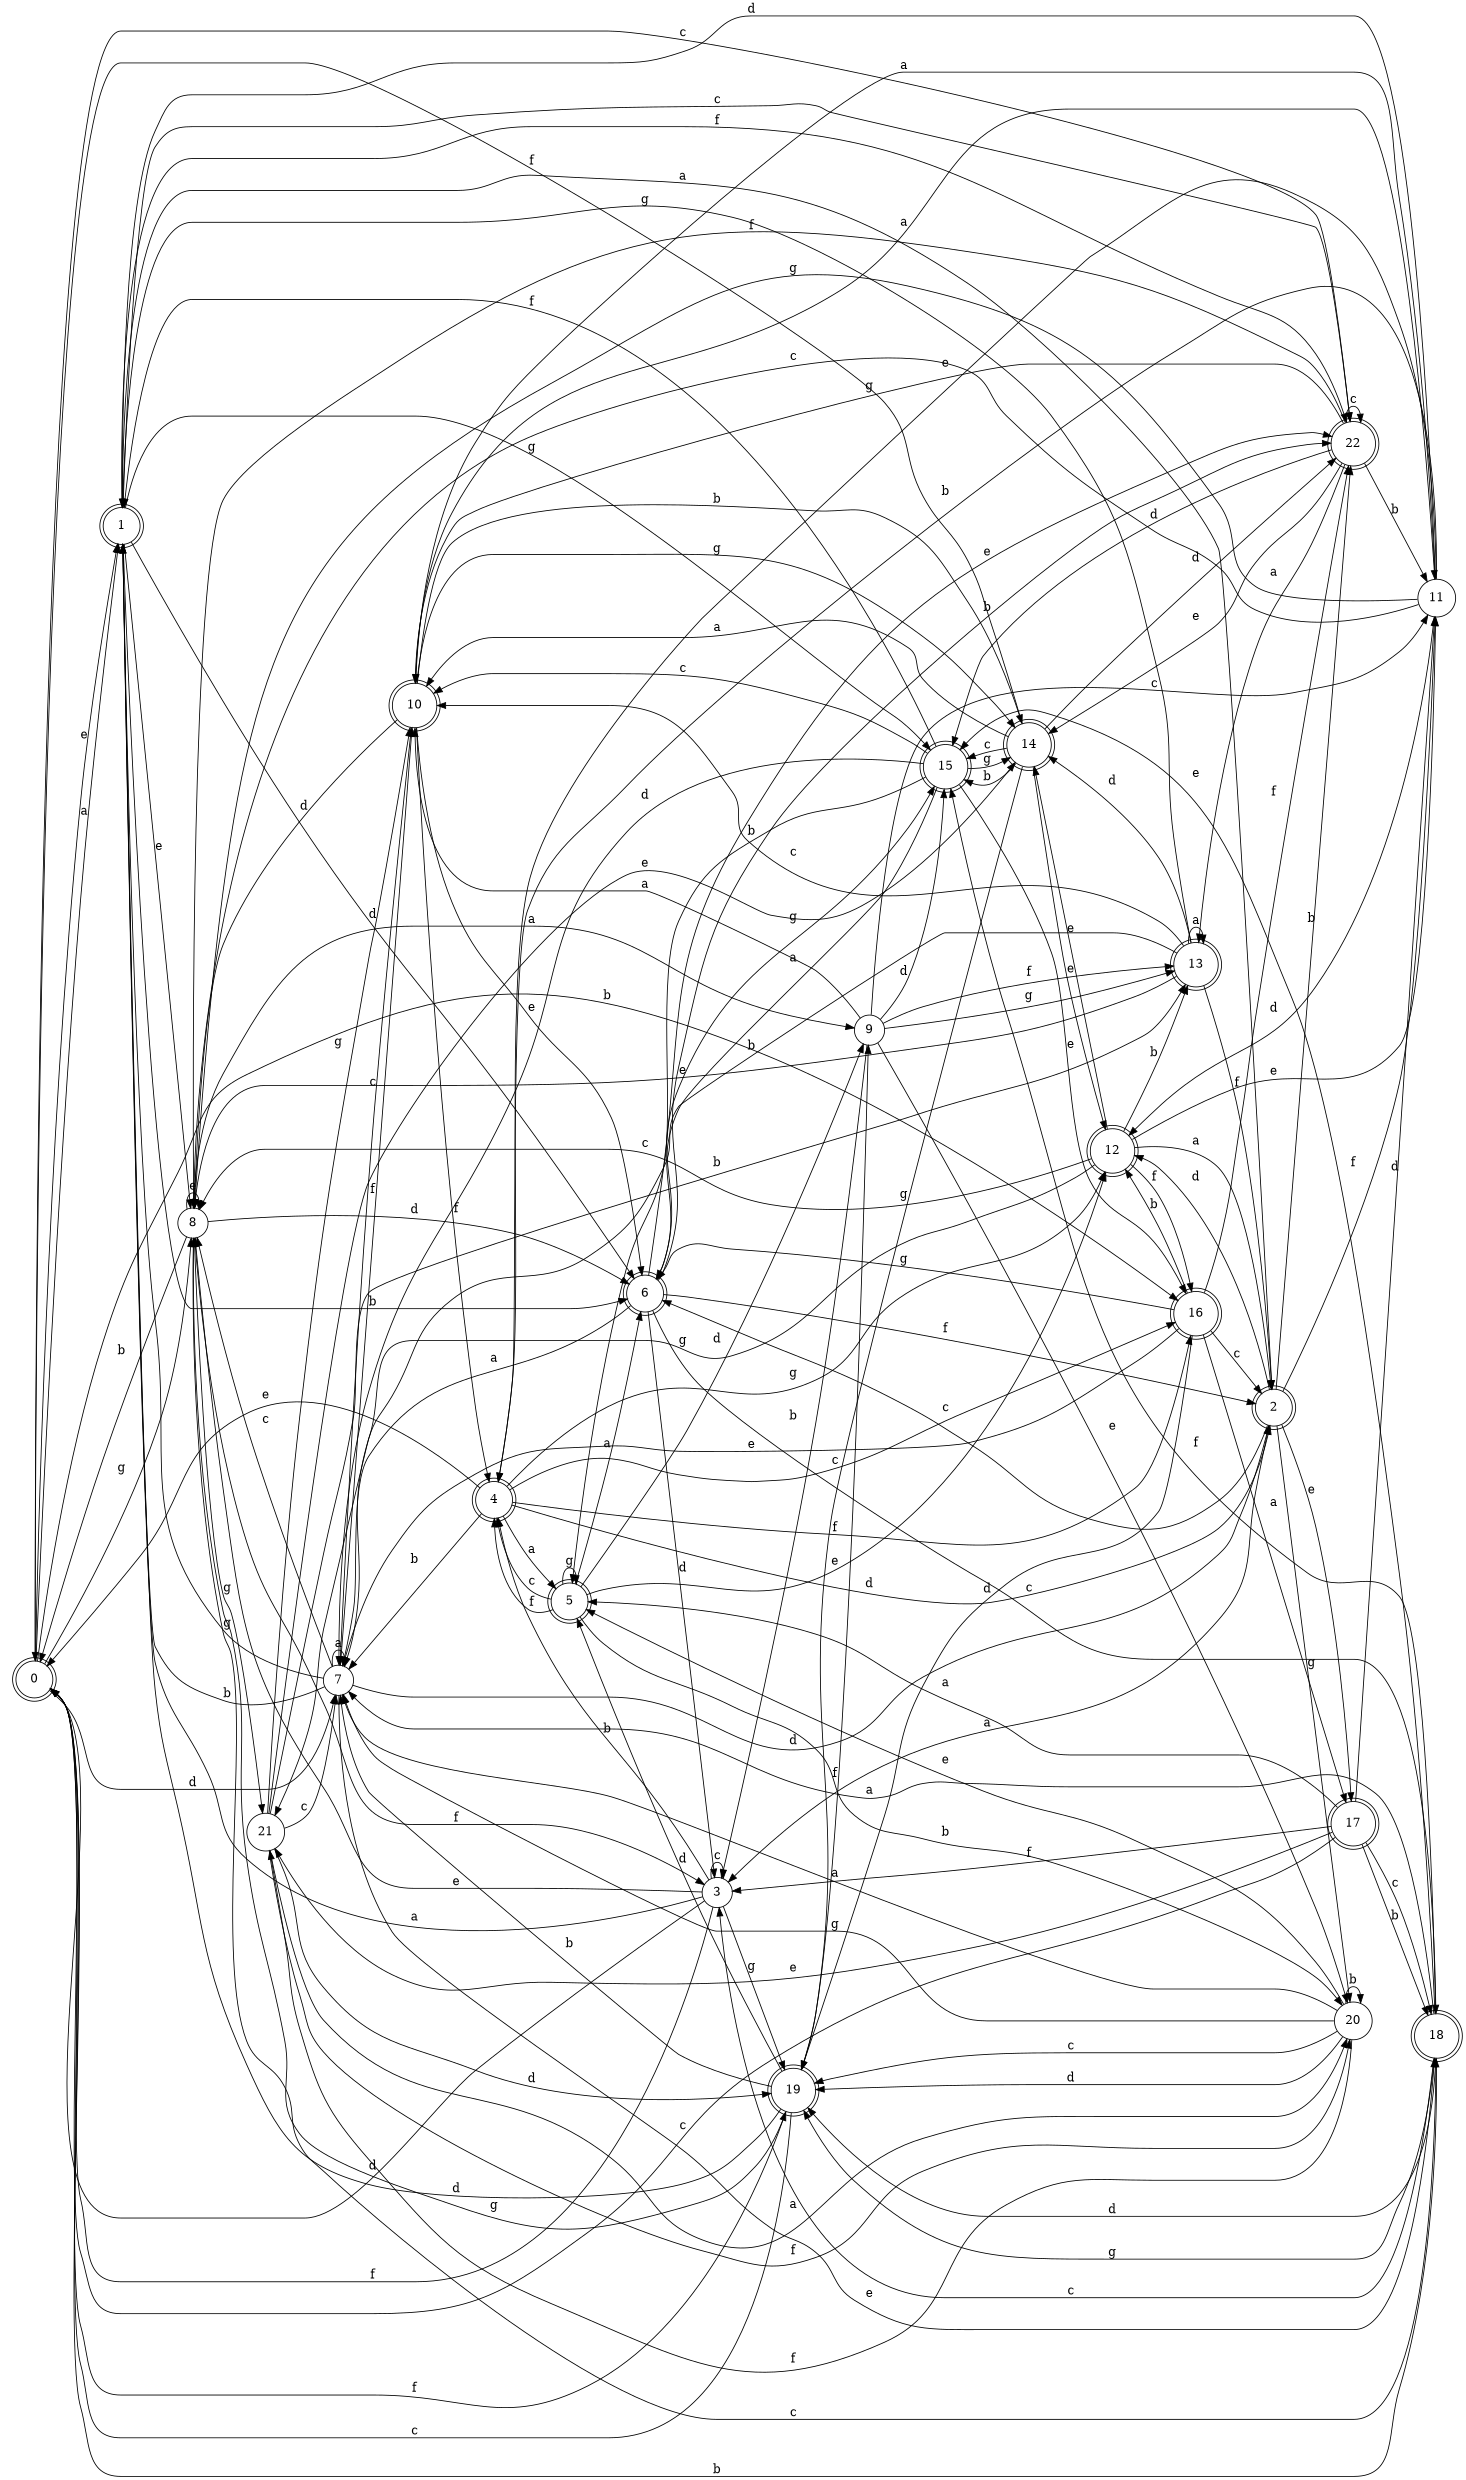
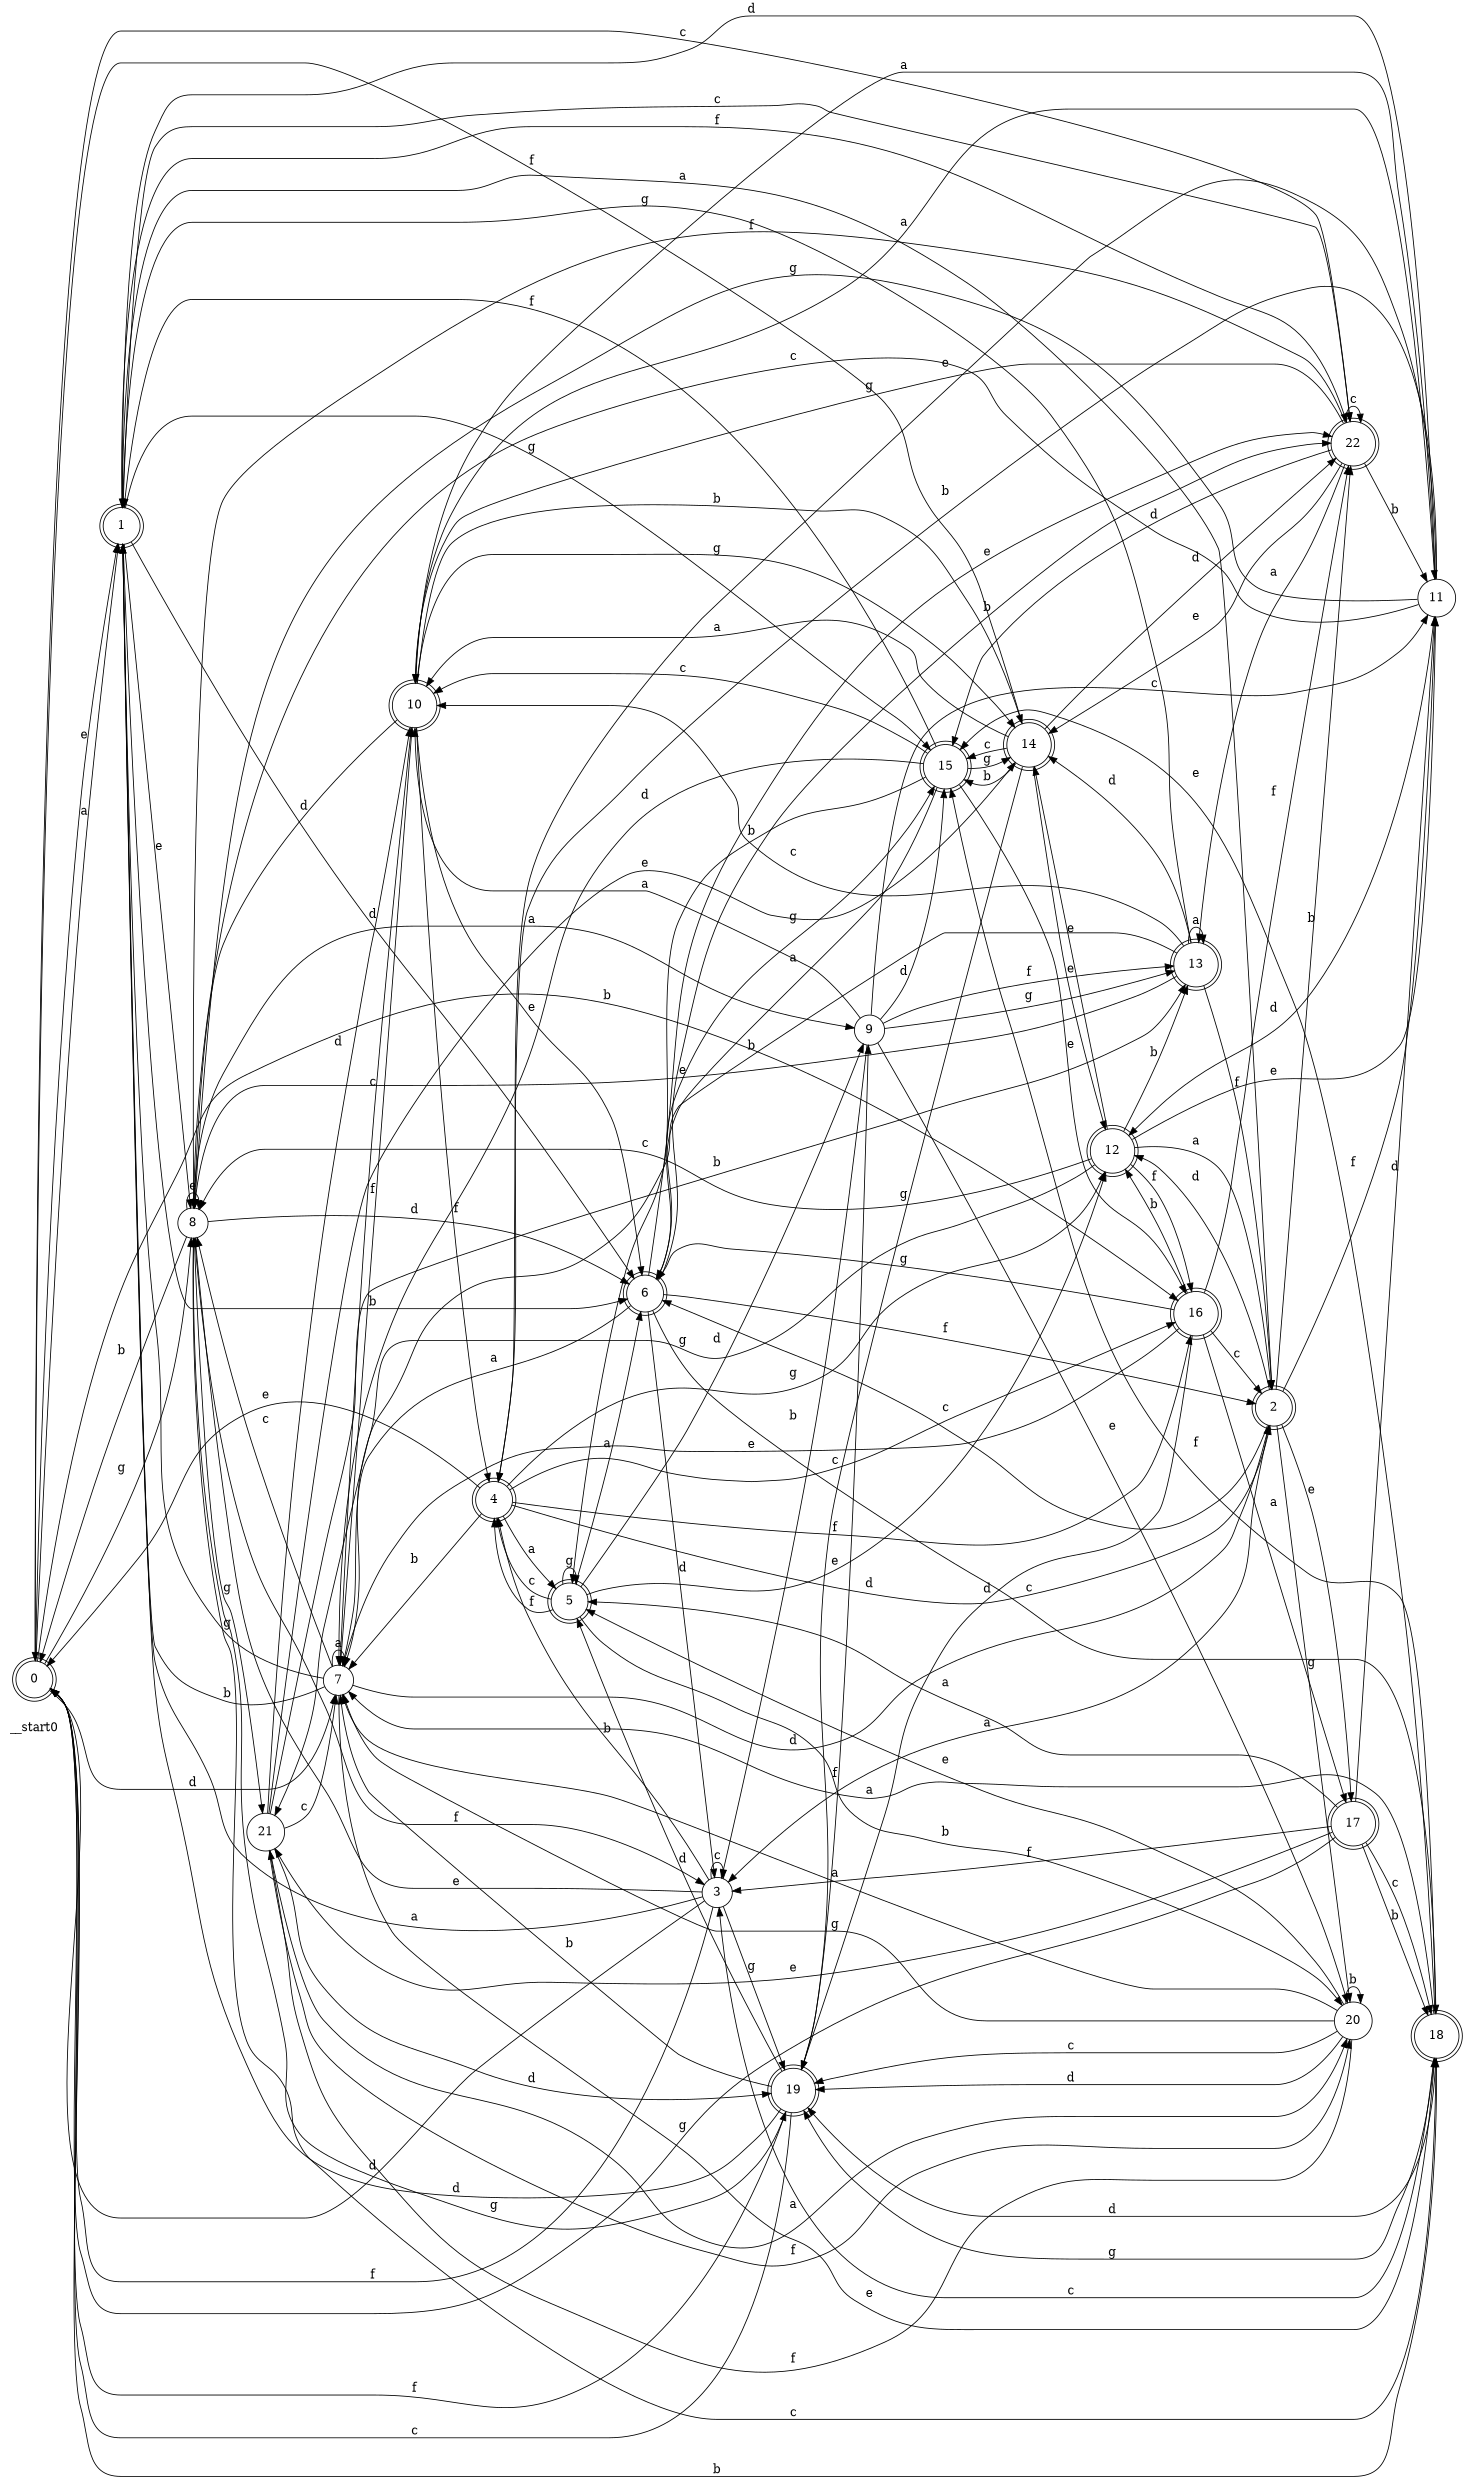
edge "21" -> "10": label "g" -> "d"
node "__start0": added
edge "17" -> "0": label "c" -> "g"
